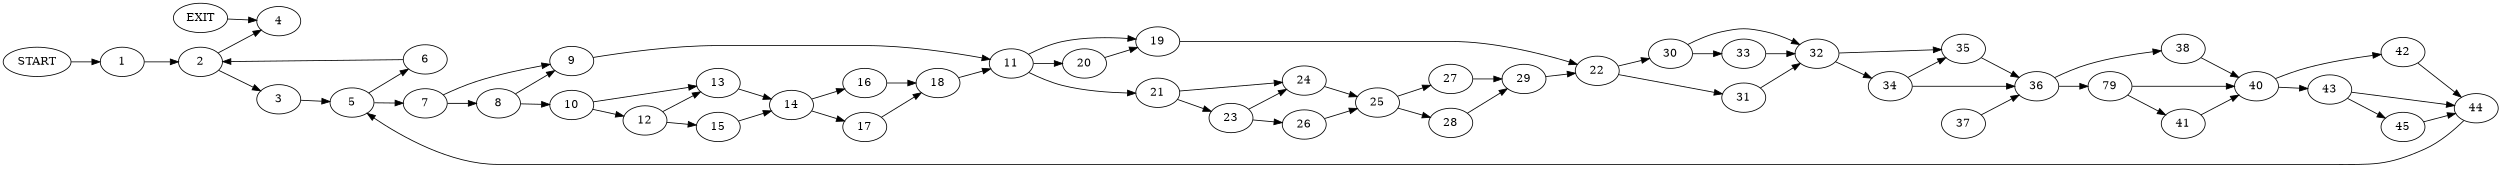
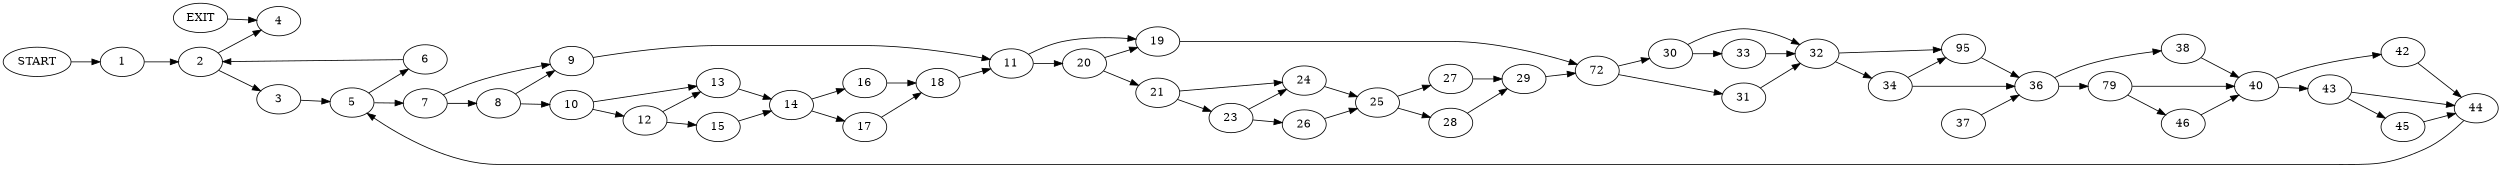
node "35": label "35" -> "95"
node "22": label "22" -> "72"
edge "11" -> "21": now "20" -> "21"
node "41": label "41" -> "46"
